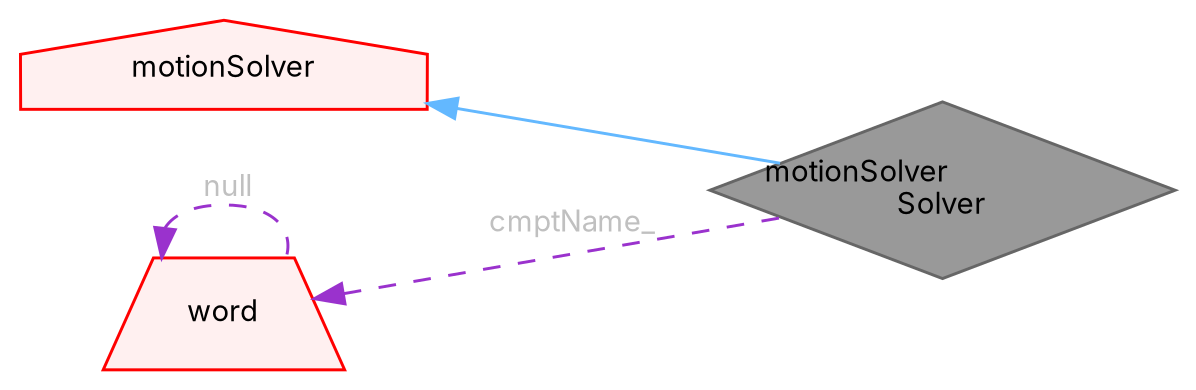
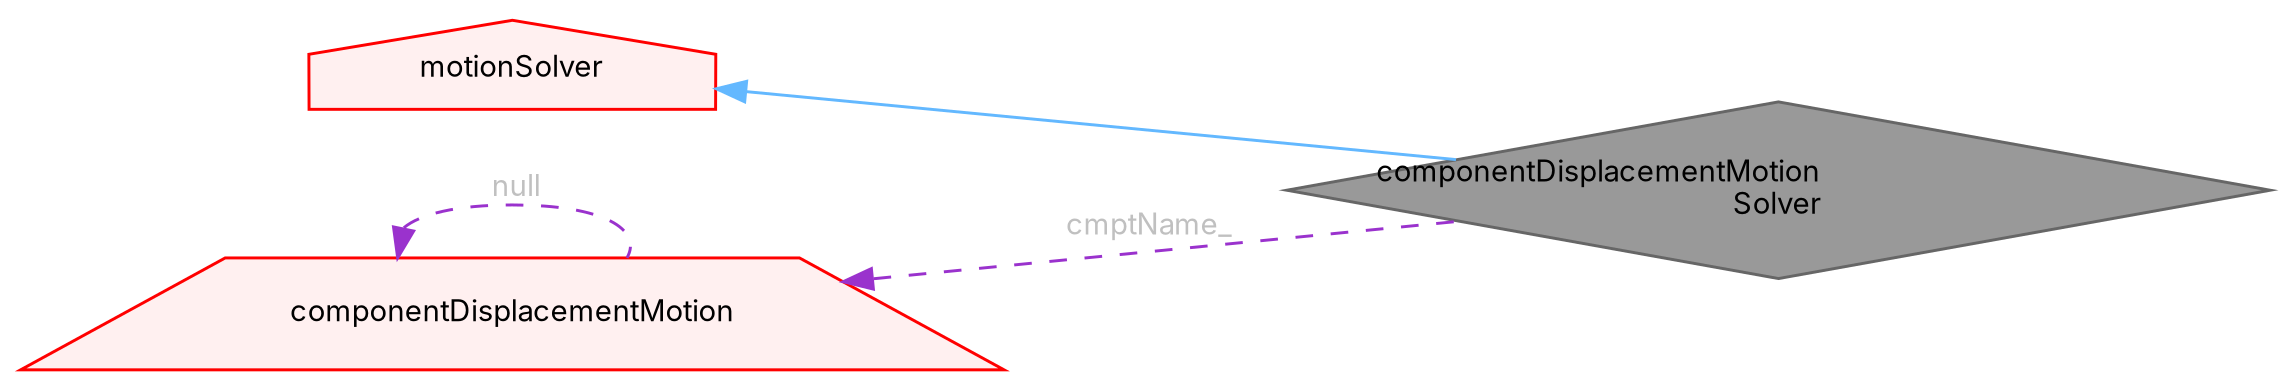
node "motionSolver Solver": label "motionSolver Solver" -> "componentDisplacementMotion Solver"
node "word": label "word" -> "componentDisplacementMotion"
